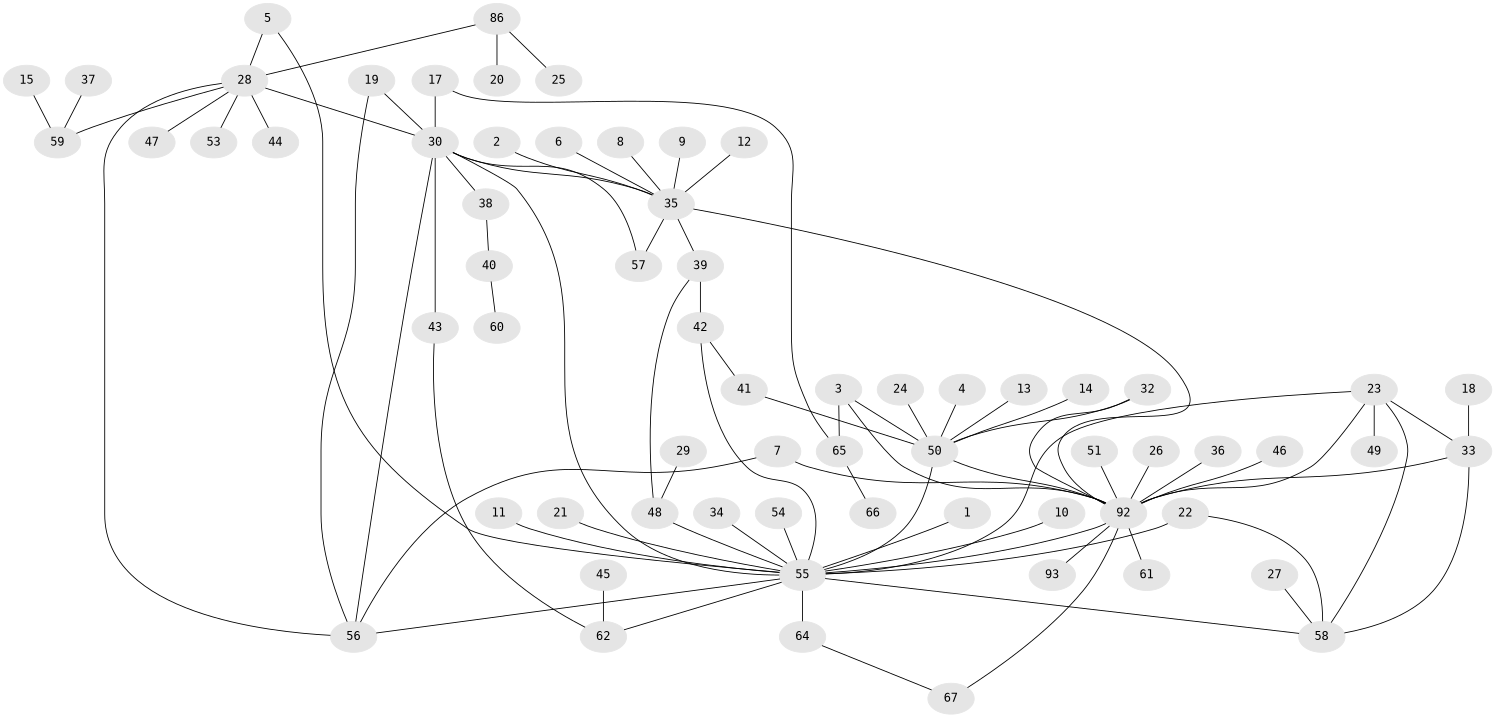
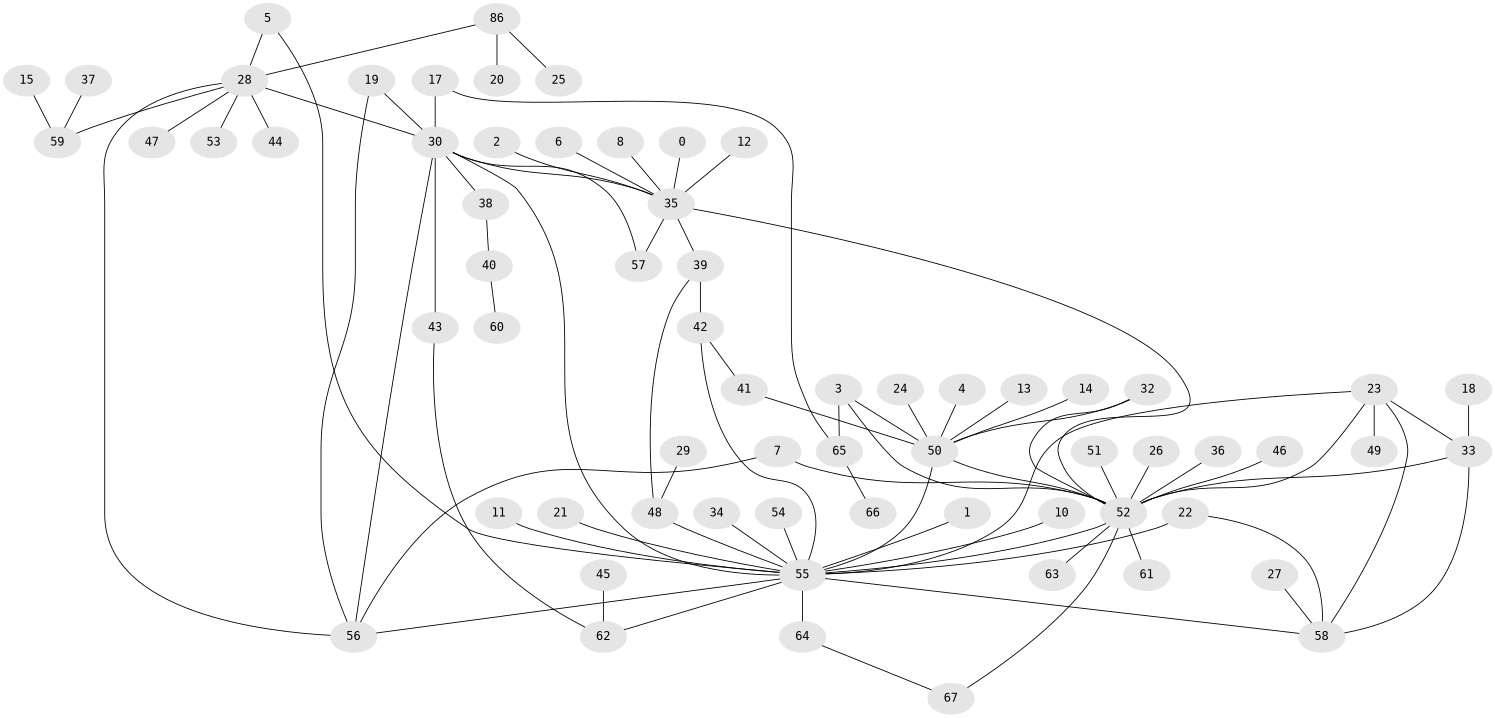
node "9": label "9" -> "0"
node "92": label "92" -> "52"
node "93": label "93" -> "63"
